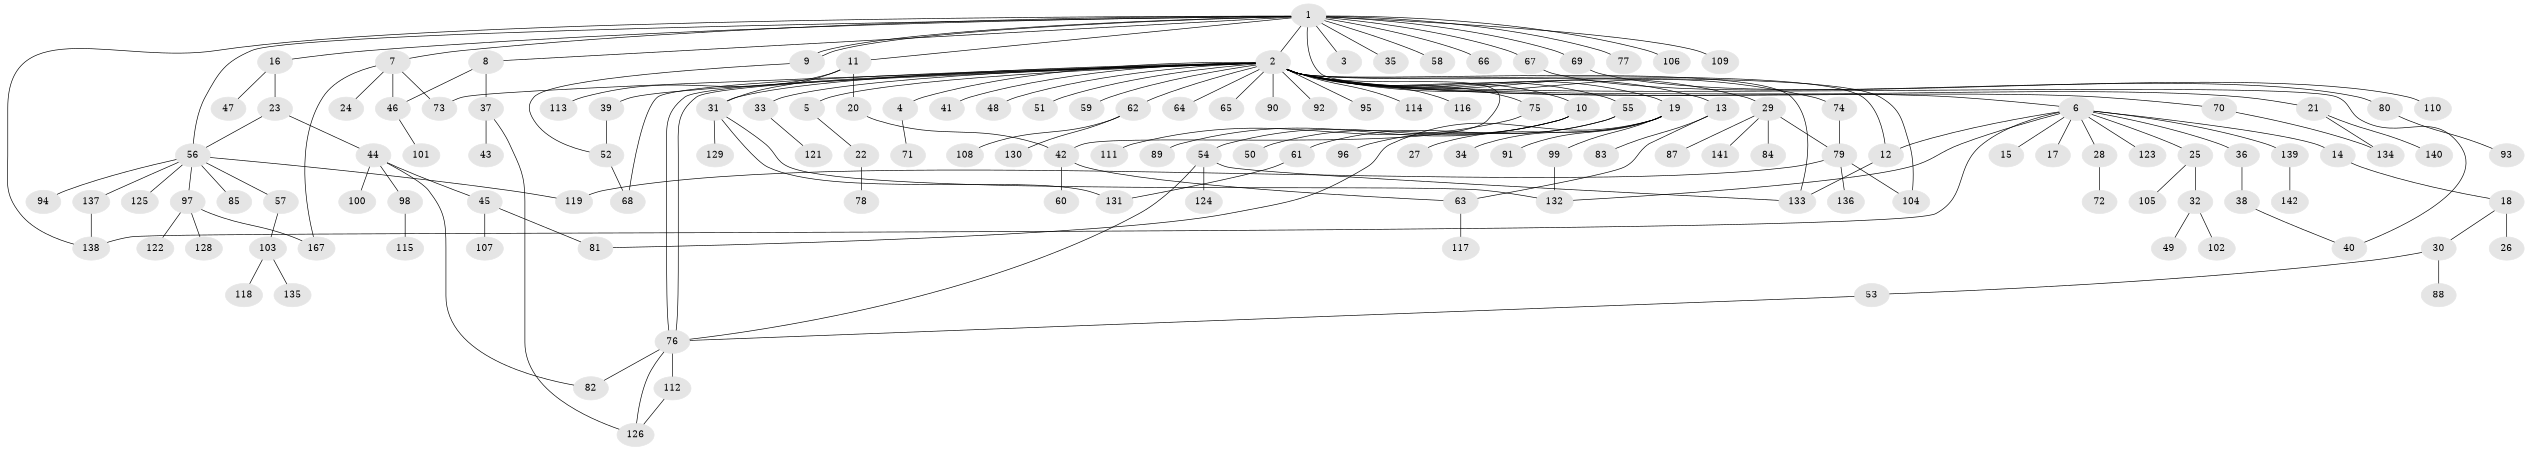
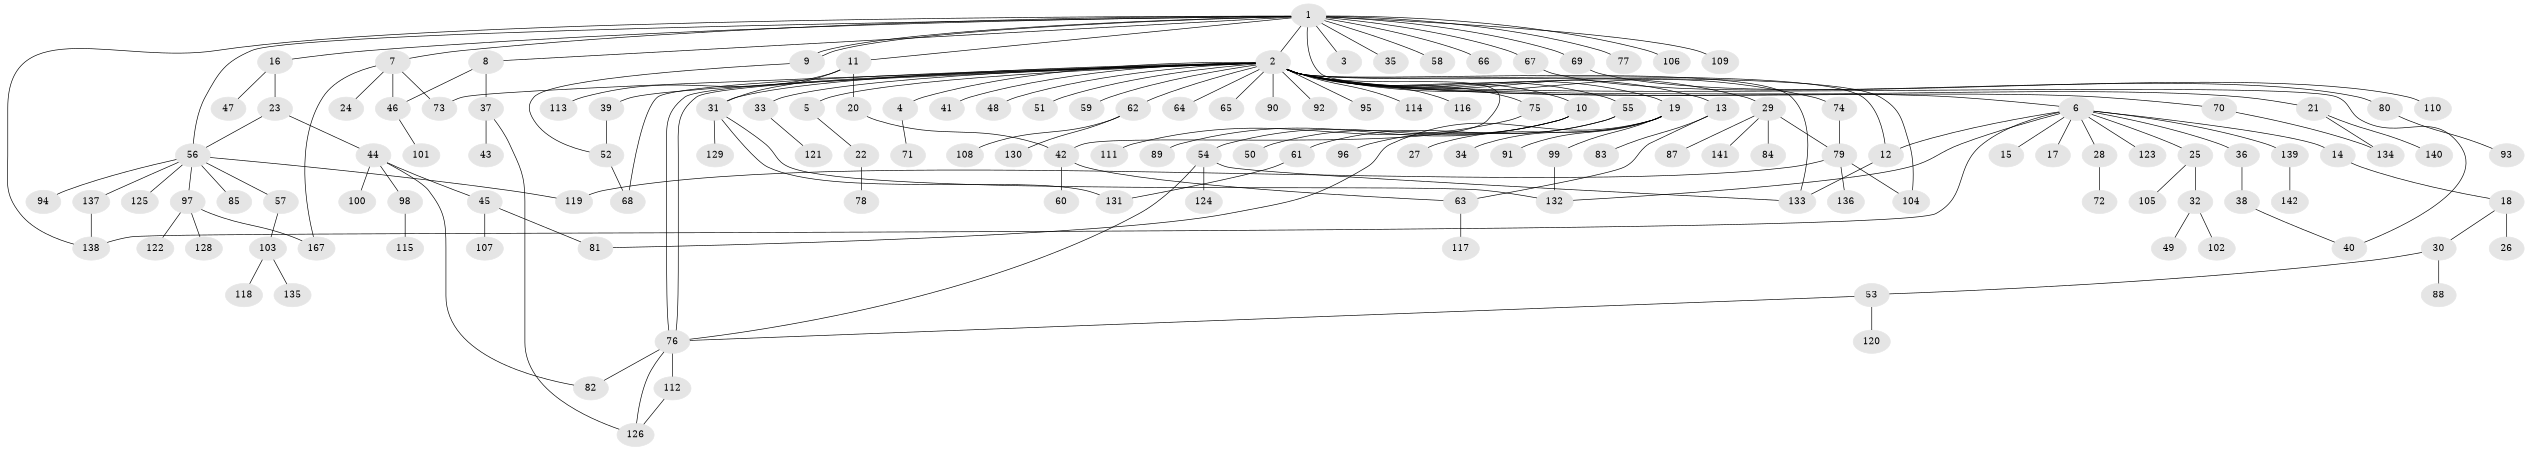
node "120": added
